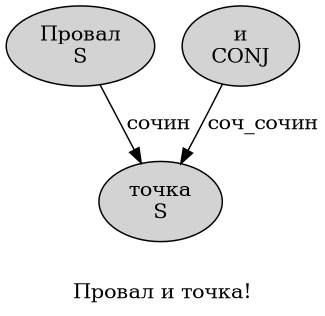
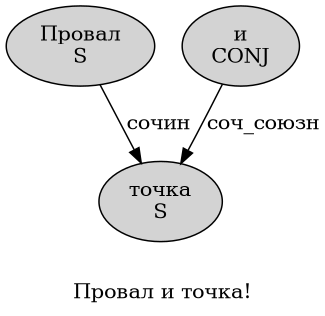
edge "и CONJ" -> "точка S": label "соч_сочин" -> "соч_союзн"
